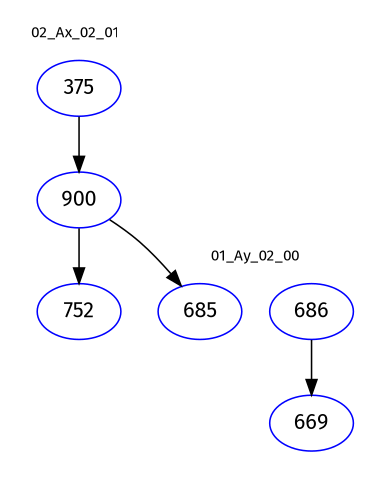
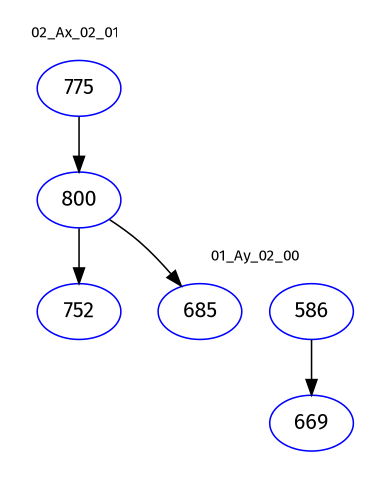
node "375": label "375" -> "775"
node "900": label "900" -> "800"
node "686": label "686" -> "586"
